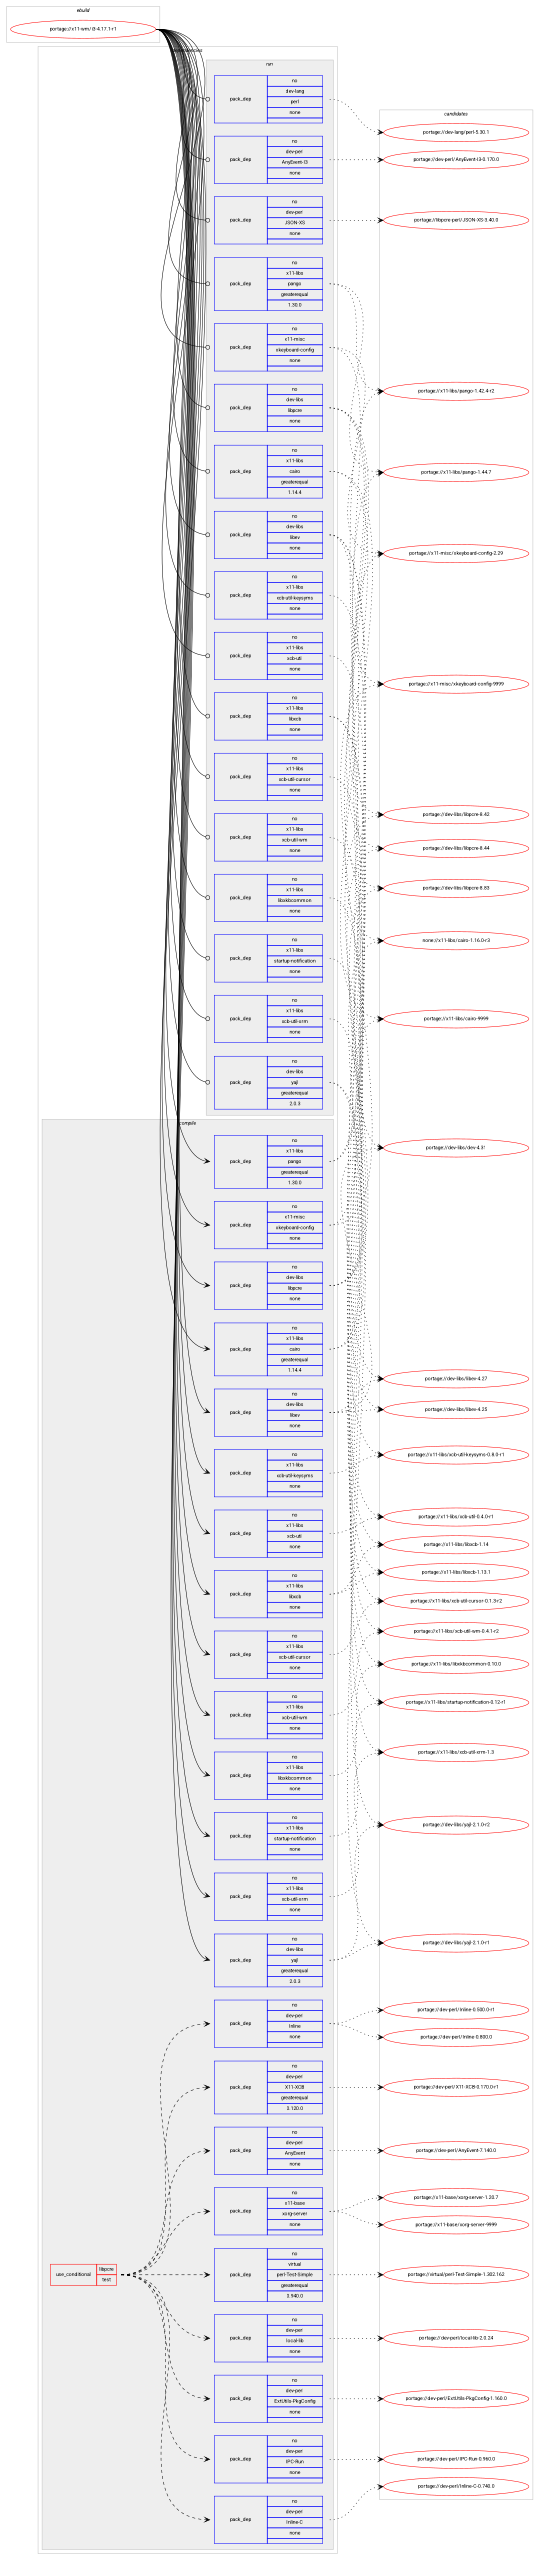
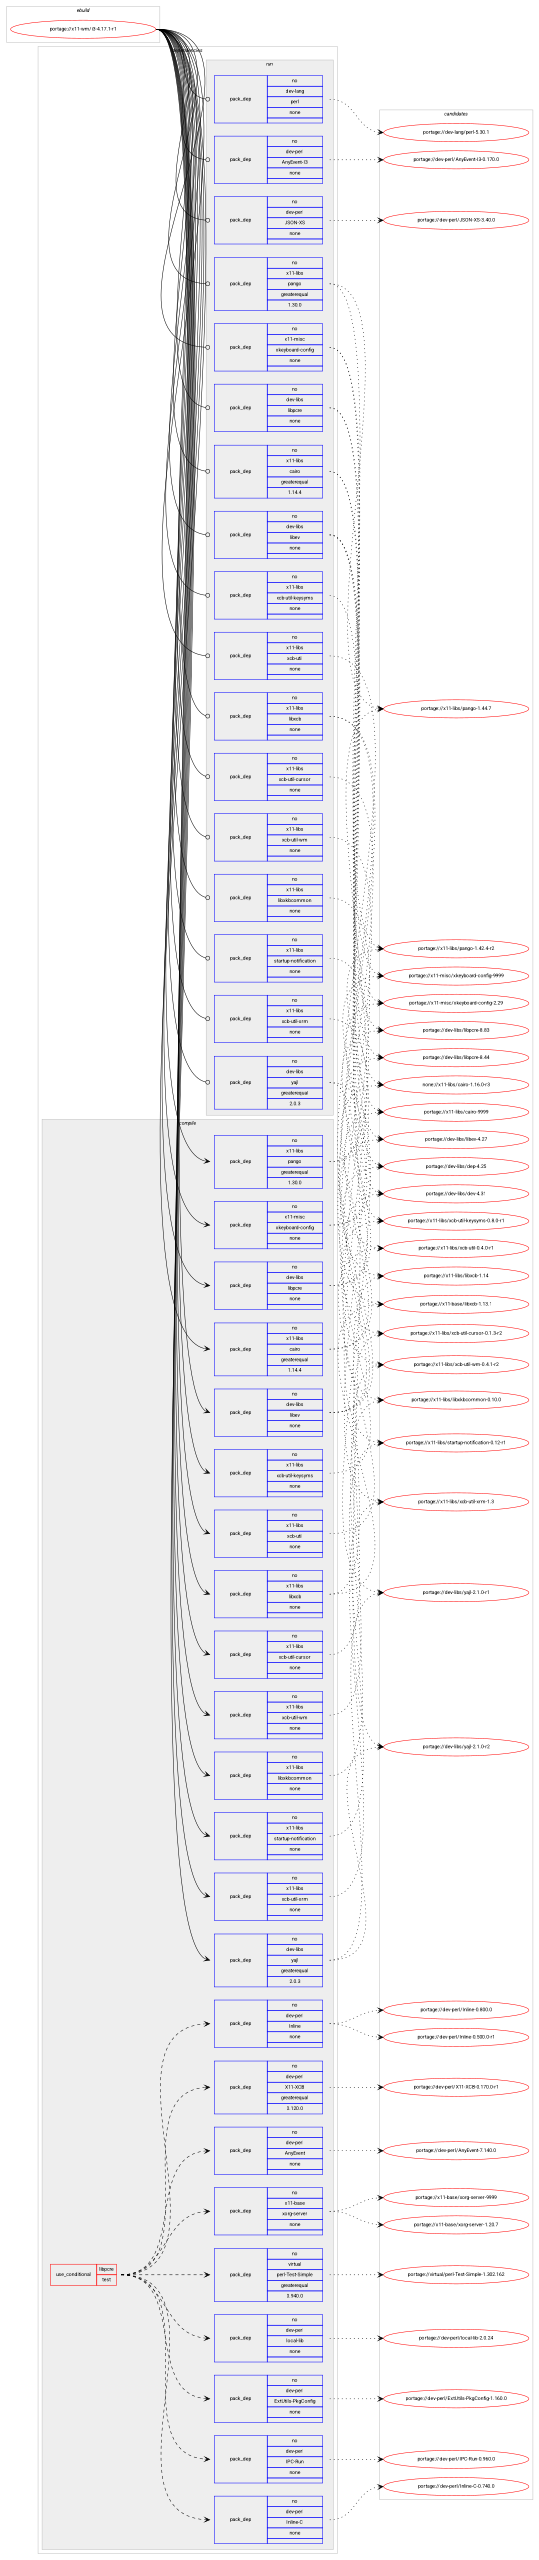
node "portage://libpcre-perl/JSON-XS-3.40.0": label "portage://libpcre-perl/JSON-XS-3.40.0" -> "portage://dev-perl/JSON-XS-3.40.0"
node "portage://dev-libs/libpcre-8.42": removed
node "portage://dev-libs/libev-4.25": label "portage://dev-libs/libev-4.25" -> "portage://dev-libs/dep-4.25"
node "portage://x11-libs/libxcb-1.13.1": label "portage://x11-libs/libxcb-1.13.1" -> "portage://x11-base/libxcb-1.13.1"
